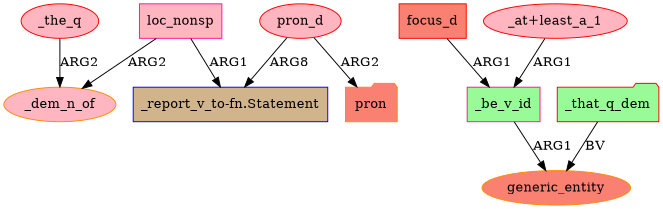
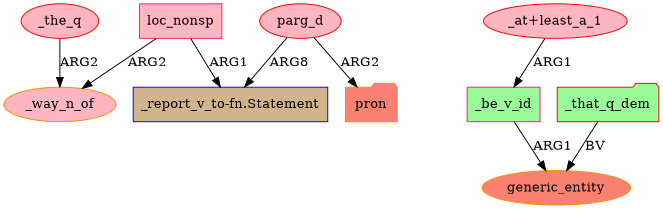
node "pron_d": label "pron_d" -> "parg_d"
node "focus_d": removed
node "_dem_n_of": label "_dem_n_of" -> "_way_n_of"
